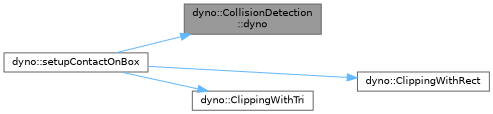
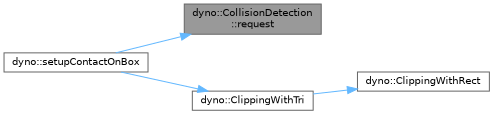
node "dyno::CollisionDetection ::dyno": label "dyno::CollisionDetection ::dyno" -> "dyno::CollisionDetection ::request"
edge "dyno::setupContactOnBox" -> "dyno::ClippingWithRect": now "dyno::ClippingWithTri" -> "dyno::ClippingWithRect"
